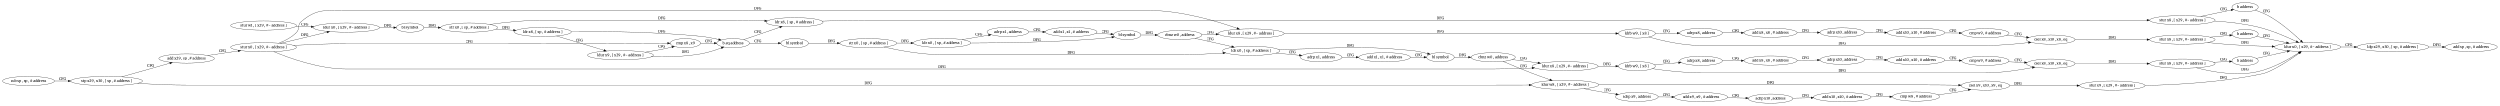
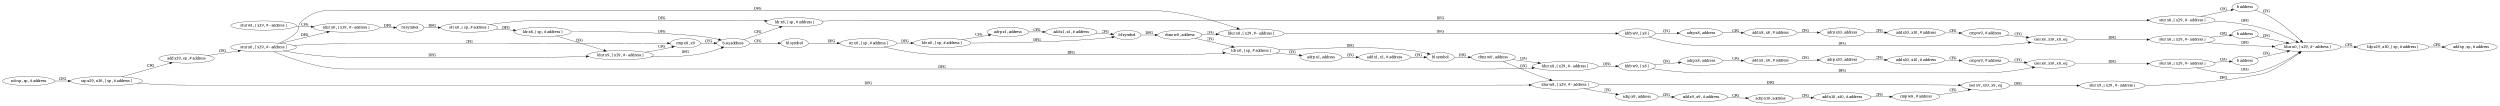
edge "ldp x29 , x30 , [ sp , # address ]" -> "add sp , sp , # address": label "DFG" -> "CFG"
edge "stur x0 , [ x29 , #- address ]" -> "ldur x9 , [ x29 , #- address ]": added, label "DFG"
